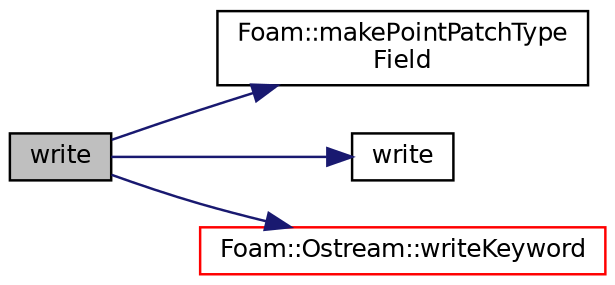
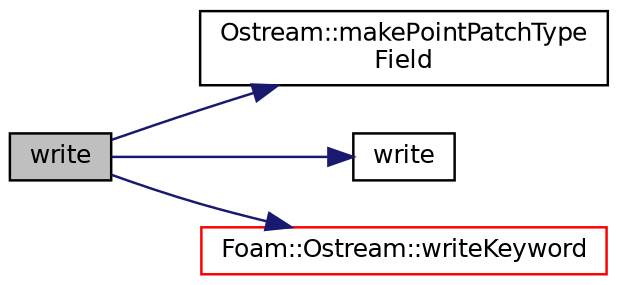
node "Foam::makePointPatchType Field": label "Foam::makePointPatchType Field" -> "Ostream::makePointPatchType Field"
